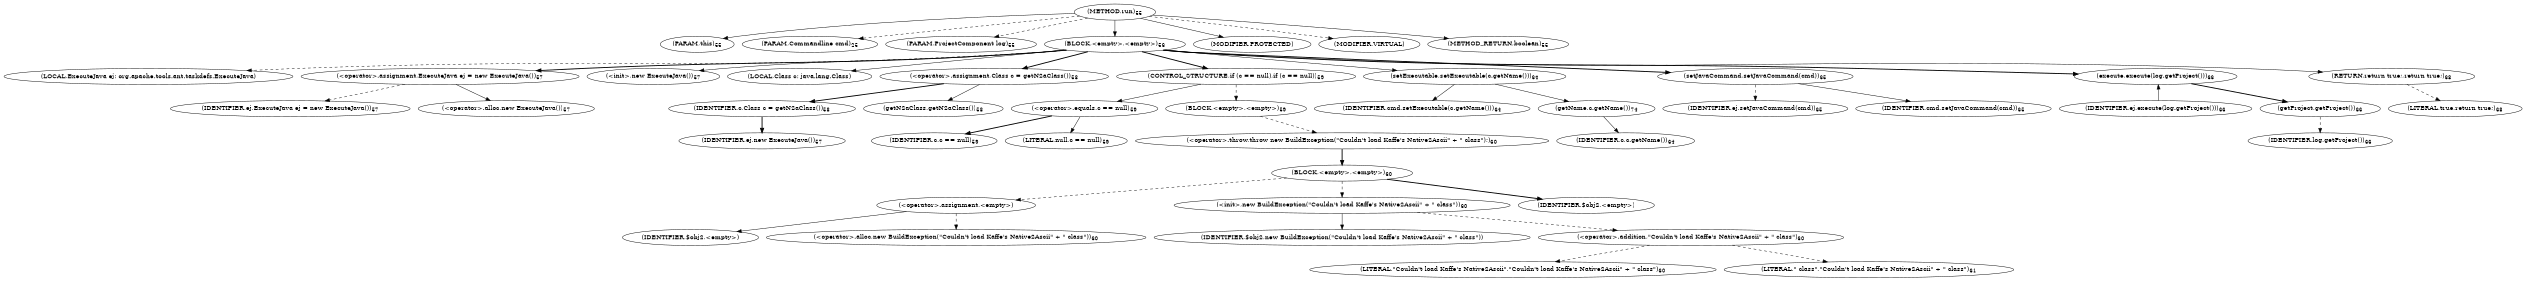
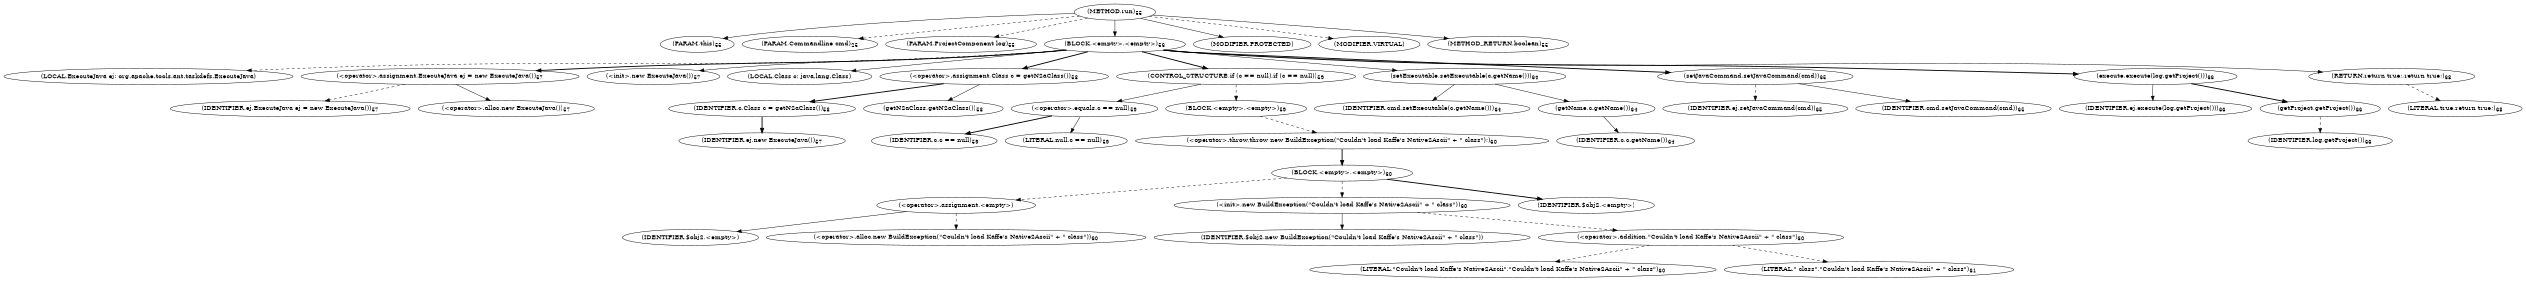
edge "(IDENTIFIER,ej,execute(log.getProject()))" -> "(execute,execute(log.getProject()))": reversed
node "(getName,c.getName())": text "74" -> "64"
